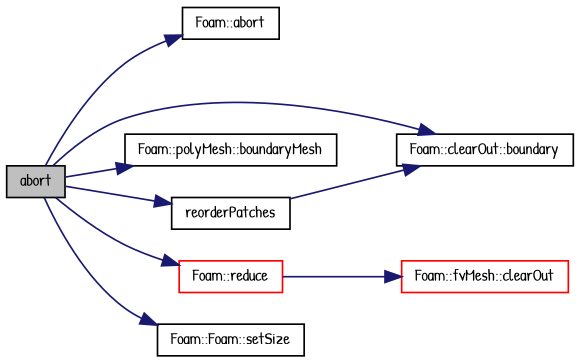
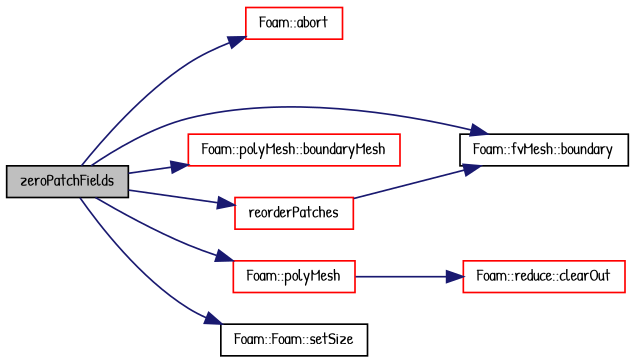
node "Foam::abort": color black -> red
node "Foam::polyMesh::boundaryMesh": color black -> red
node "Foam::clearOut::boundary": label "Foam::clearOut::boundary" -> "Foam::fvMesh::boundary"
node "abort": label "abort" -> "zeroPatchFields"
node "reorderPatches": color black -> red
node "Foam::reduce": label "Foam::reduce" -> "Foam::polyMesh"
node "Foam::fvMesh::clearOut": label "Foam::fvMesh::clearOut" -> "Foam::reduce::clearOut"
